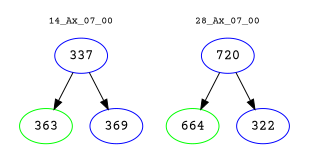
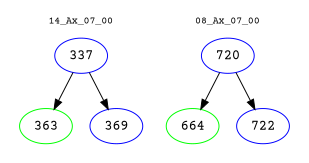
cluster "28_Ax_07_00": label "28_Ax_07_00" -> "08_Ax_07_00"
node "322": label "322" -> "722"
